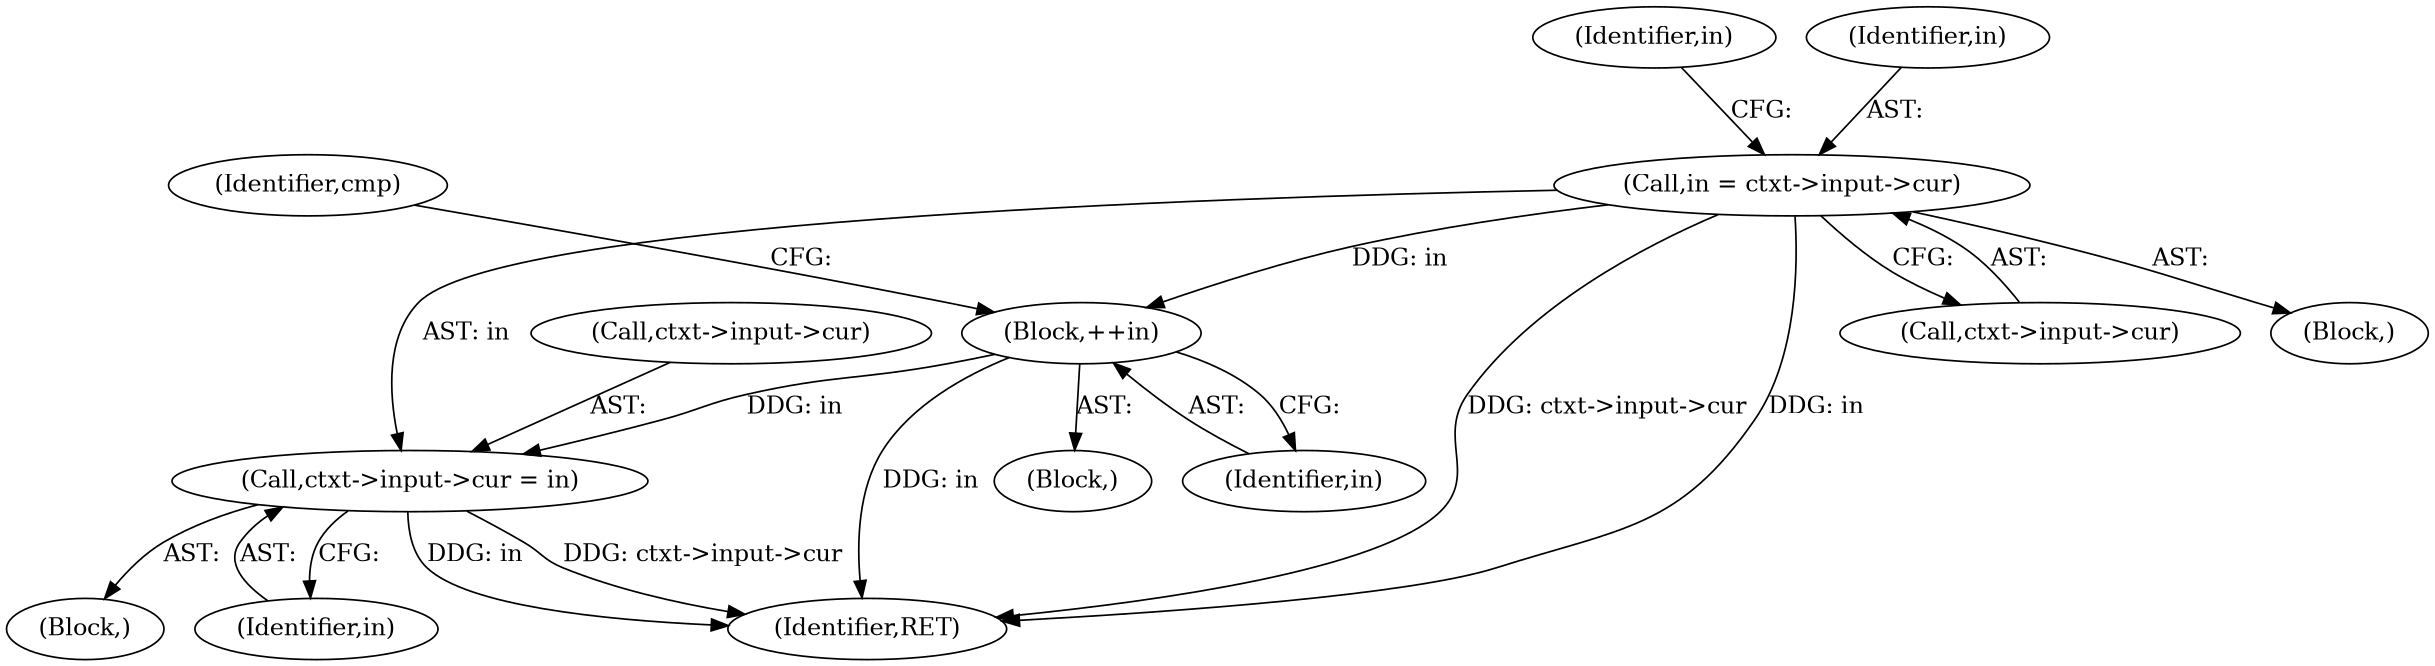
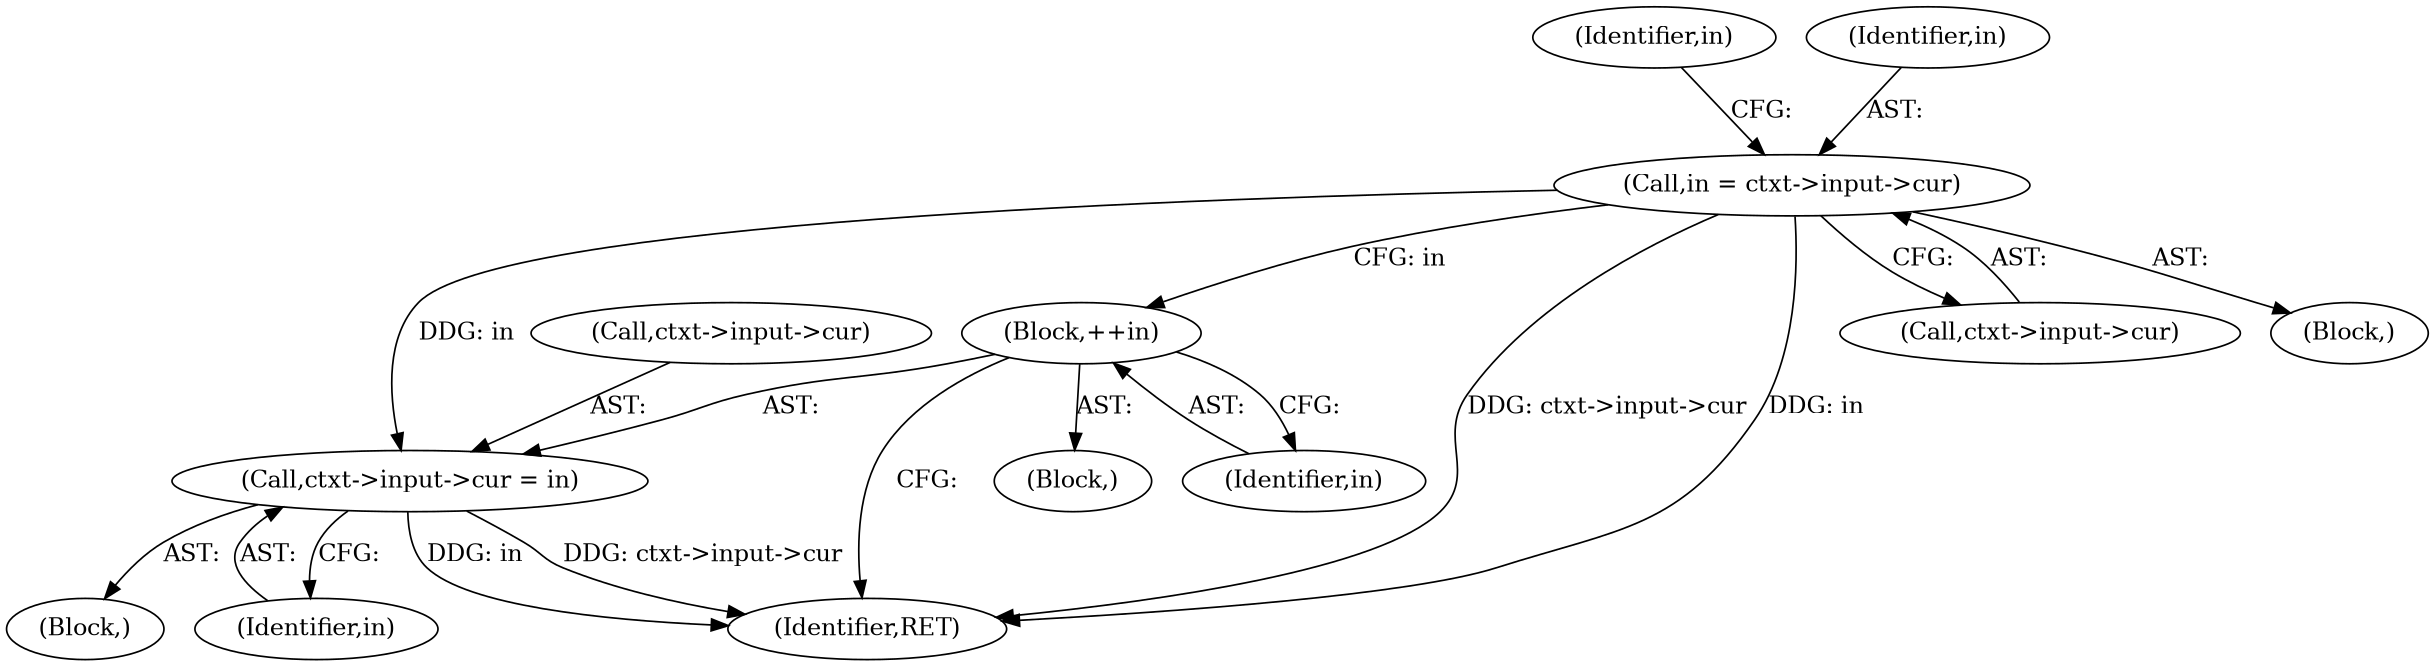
node "(Identifier,cmp)": removed
edge "(Call,in = ctxt->input->cur)" -> "(Block,++in)": label "DDG: in" -> "CFG: in"
edge "(Call,in = ctxt->input->cur)" -> "(Call,ctxt->input->cur = in)": label "AST: in" -> "DDG: in"
edge "(Block,++in)" -> "(Call,ctxt->input->cur = in)": label "DDG: in" -> "AST: "
edge "(Block,++in)" -> "(Identifier,RET)": label "DDG: in" -> "CFG: "
